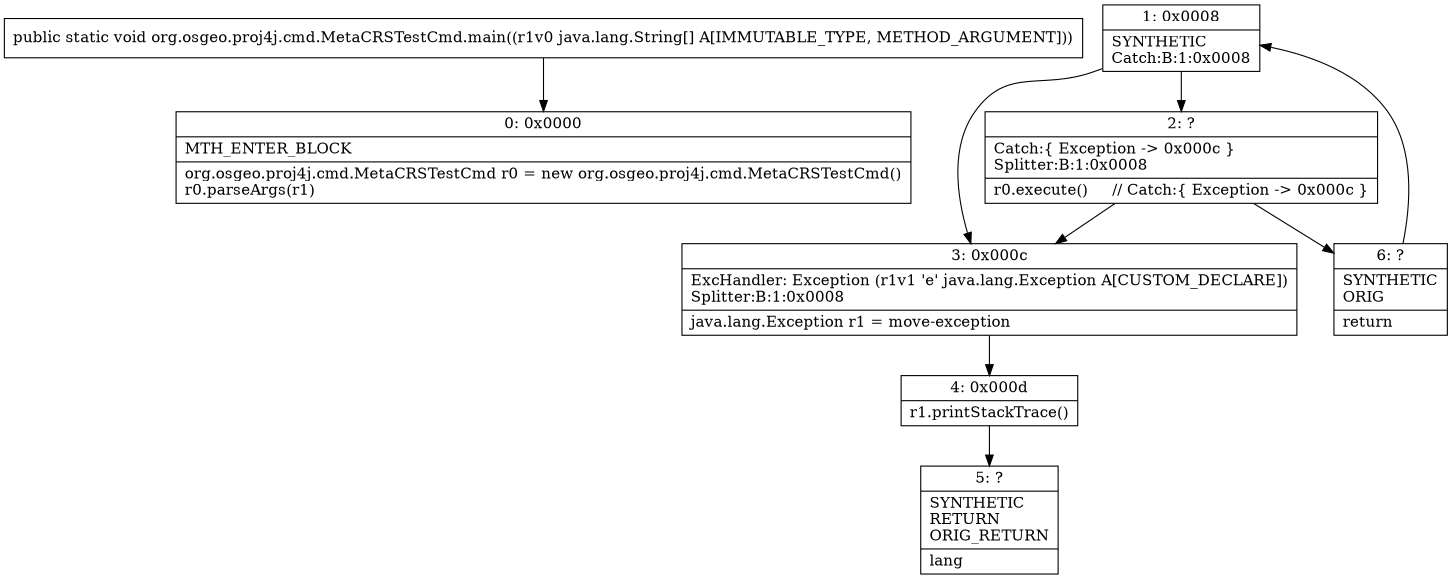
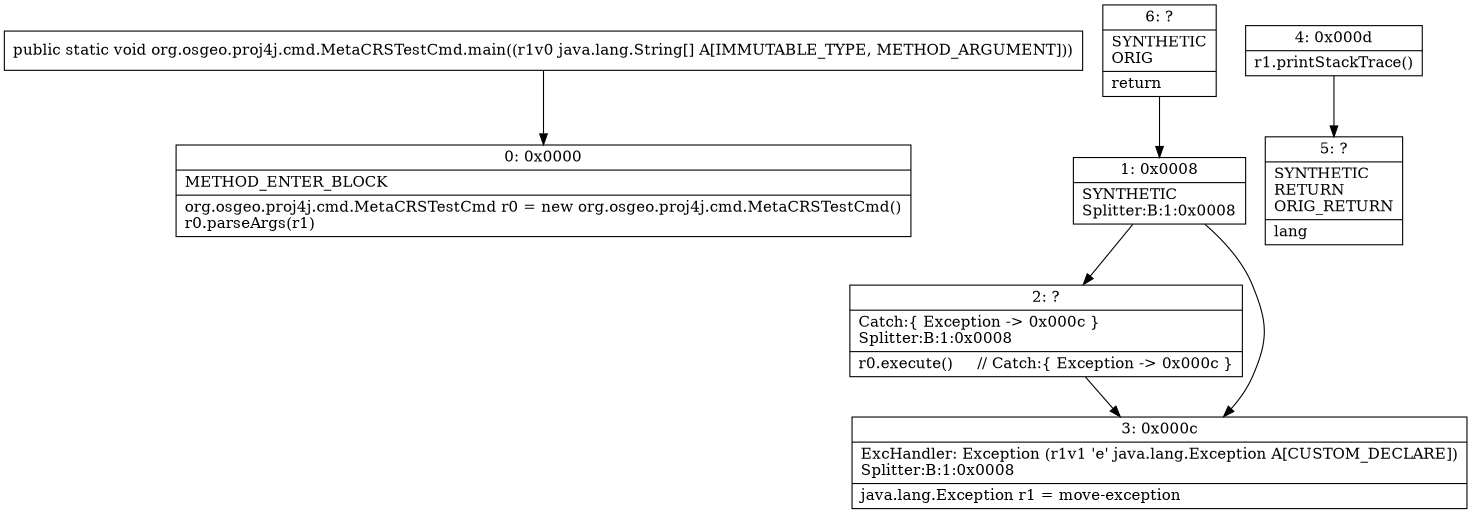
node "1: 0x0008": text "Catch:B:1:0x0008" -> "Splitter:B:1:0x0008"
node "0: 0x0000": text "MTH_ENTER_BLOCK" -> "METHOD_ENTER_BLOCK"
edge "2: ?" -> "6: ?": removed
edge "3: 0x000c" -> "4: 0x000d": removed
